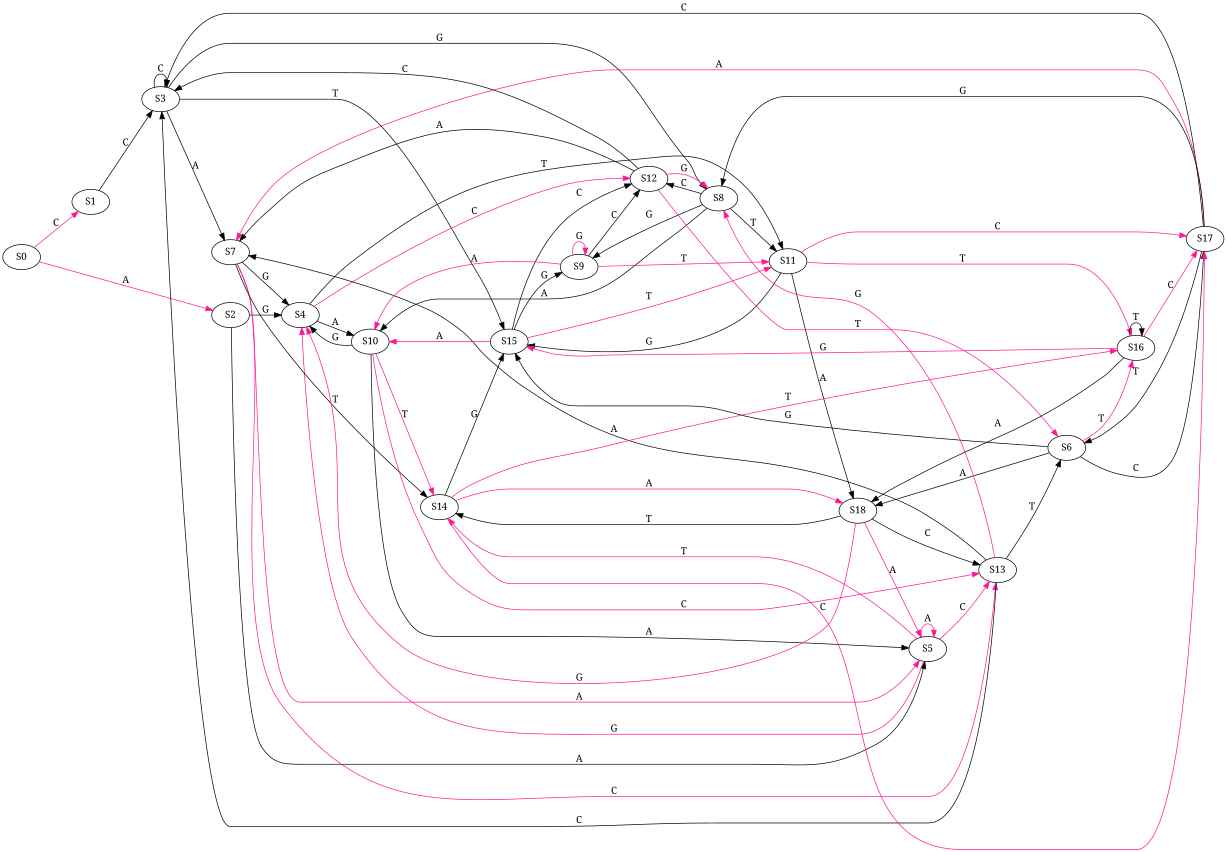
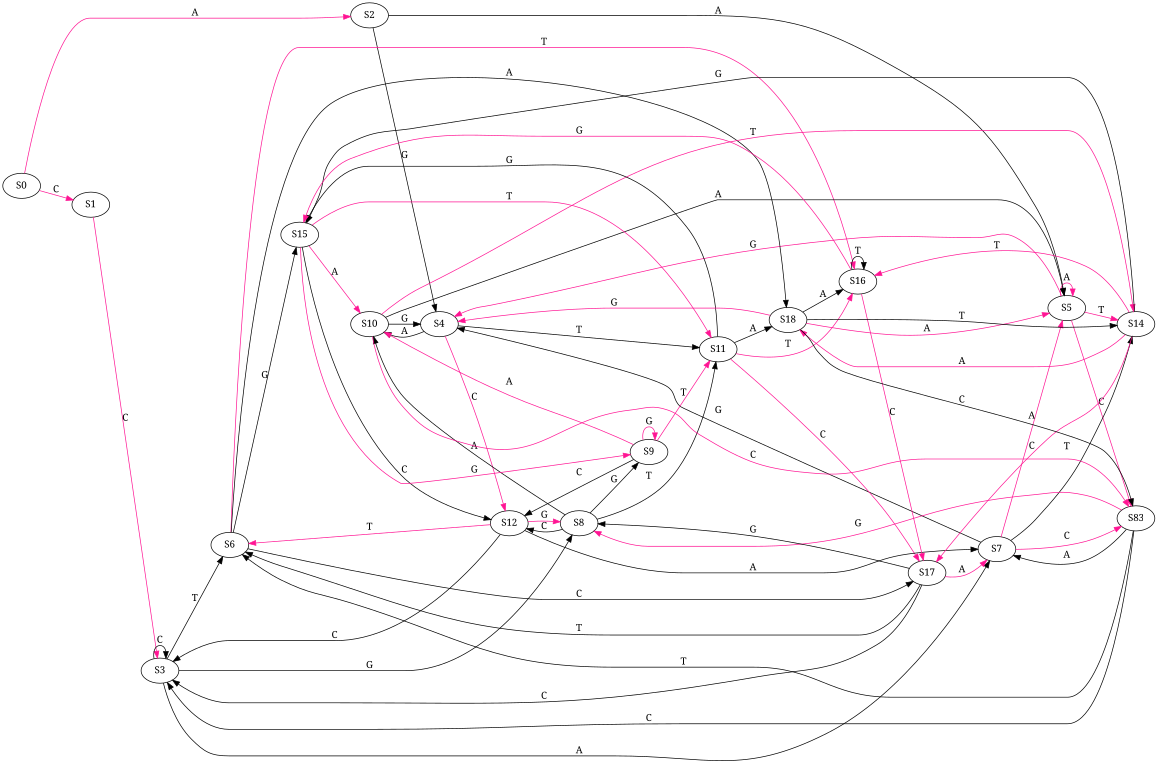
edge "S3" -> "S15": now "S3" -> "S6"
edge "S1" -> "S3": color black -> deeppink
edge "S15" -> "S9": color black -> deeppink
edge "S16" -> "S18": reversed
node "S13": label "S13" -> "S83"
